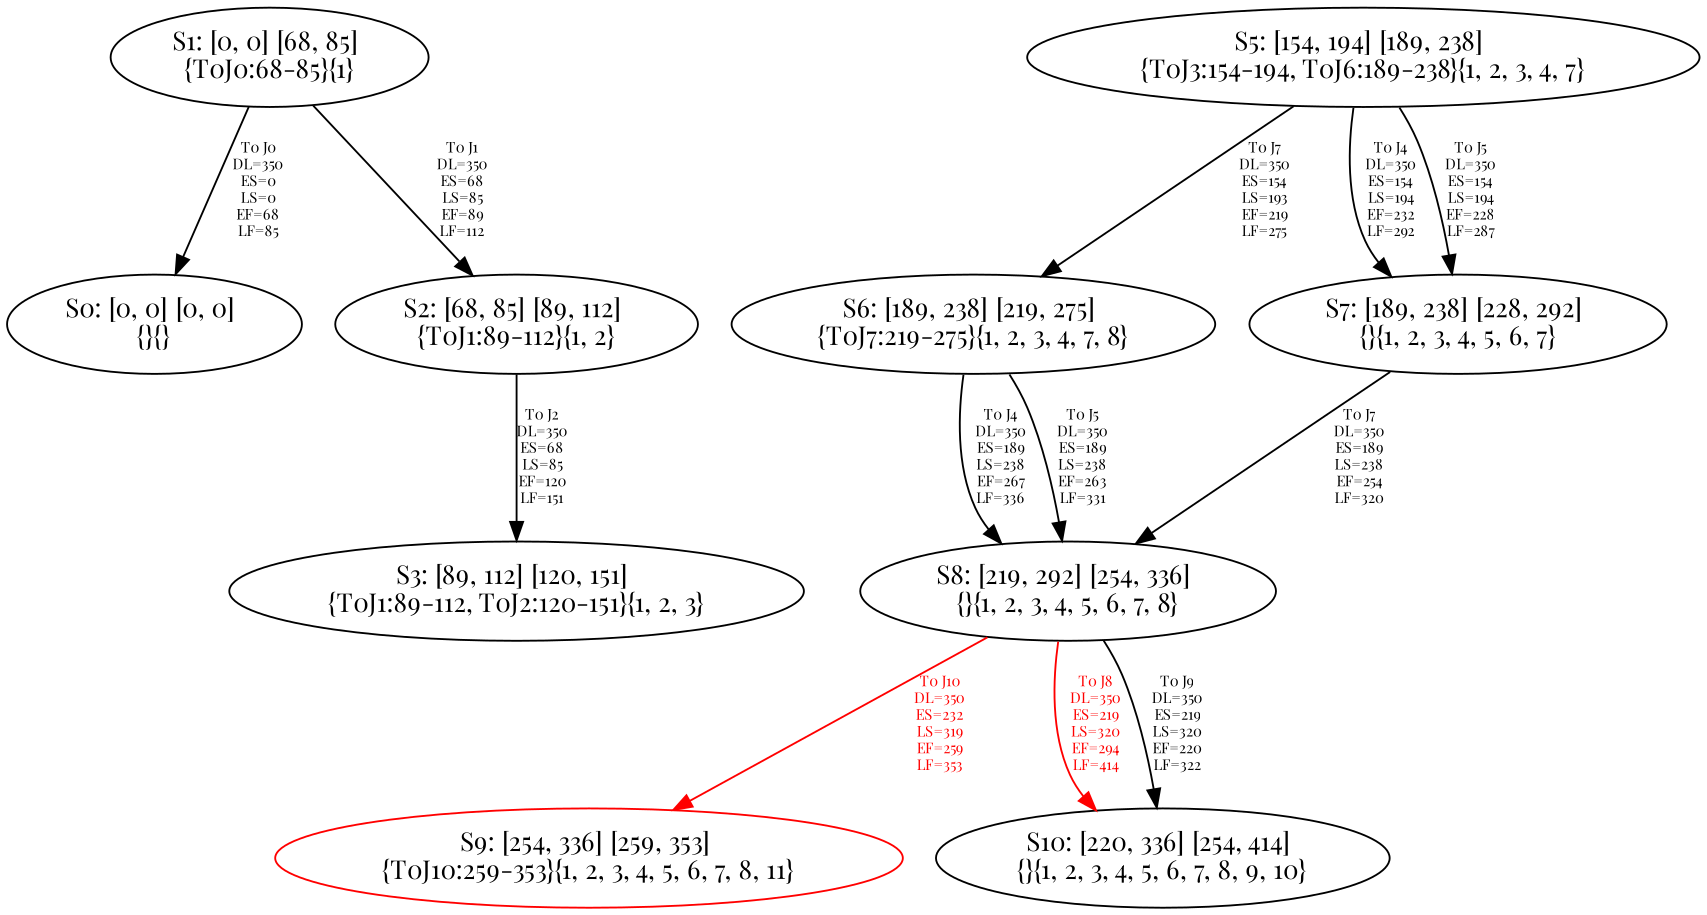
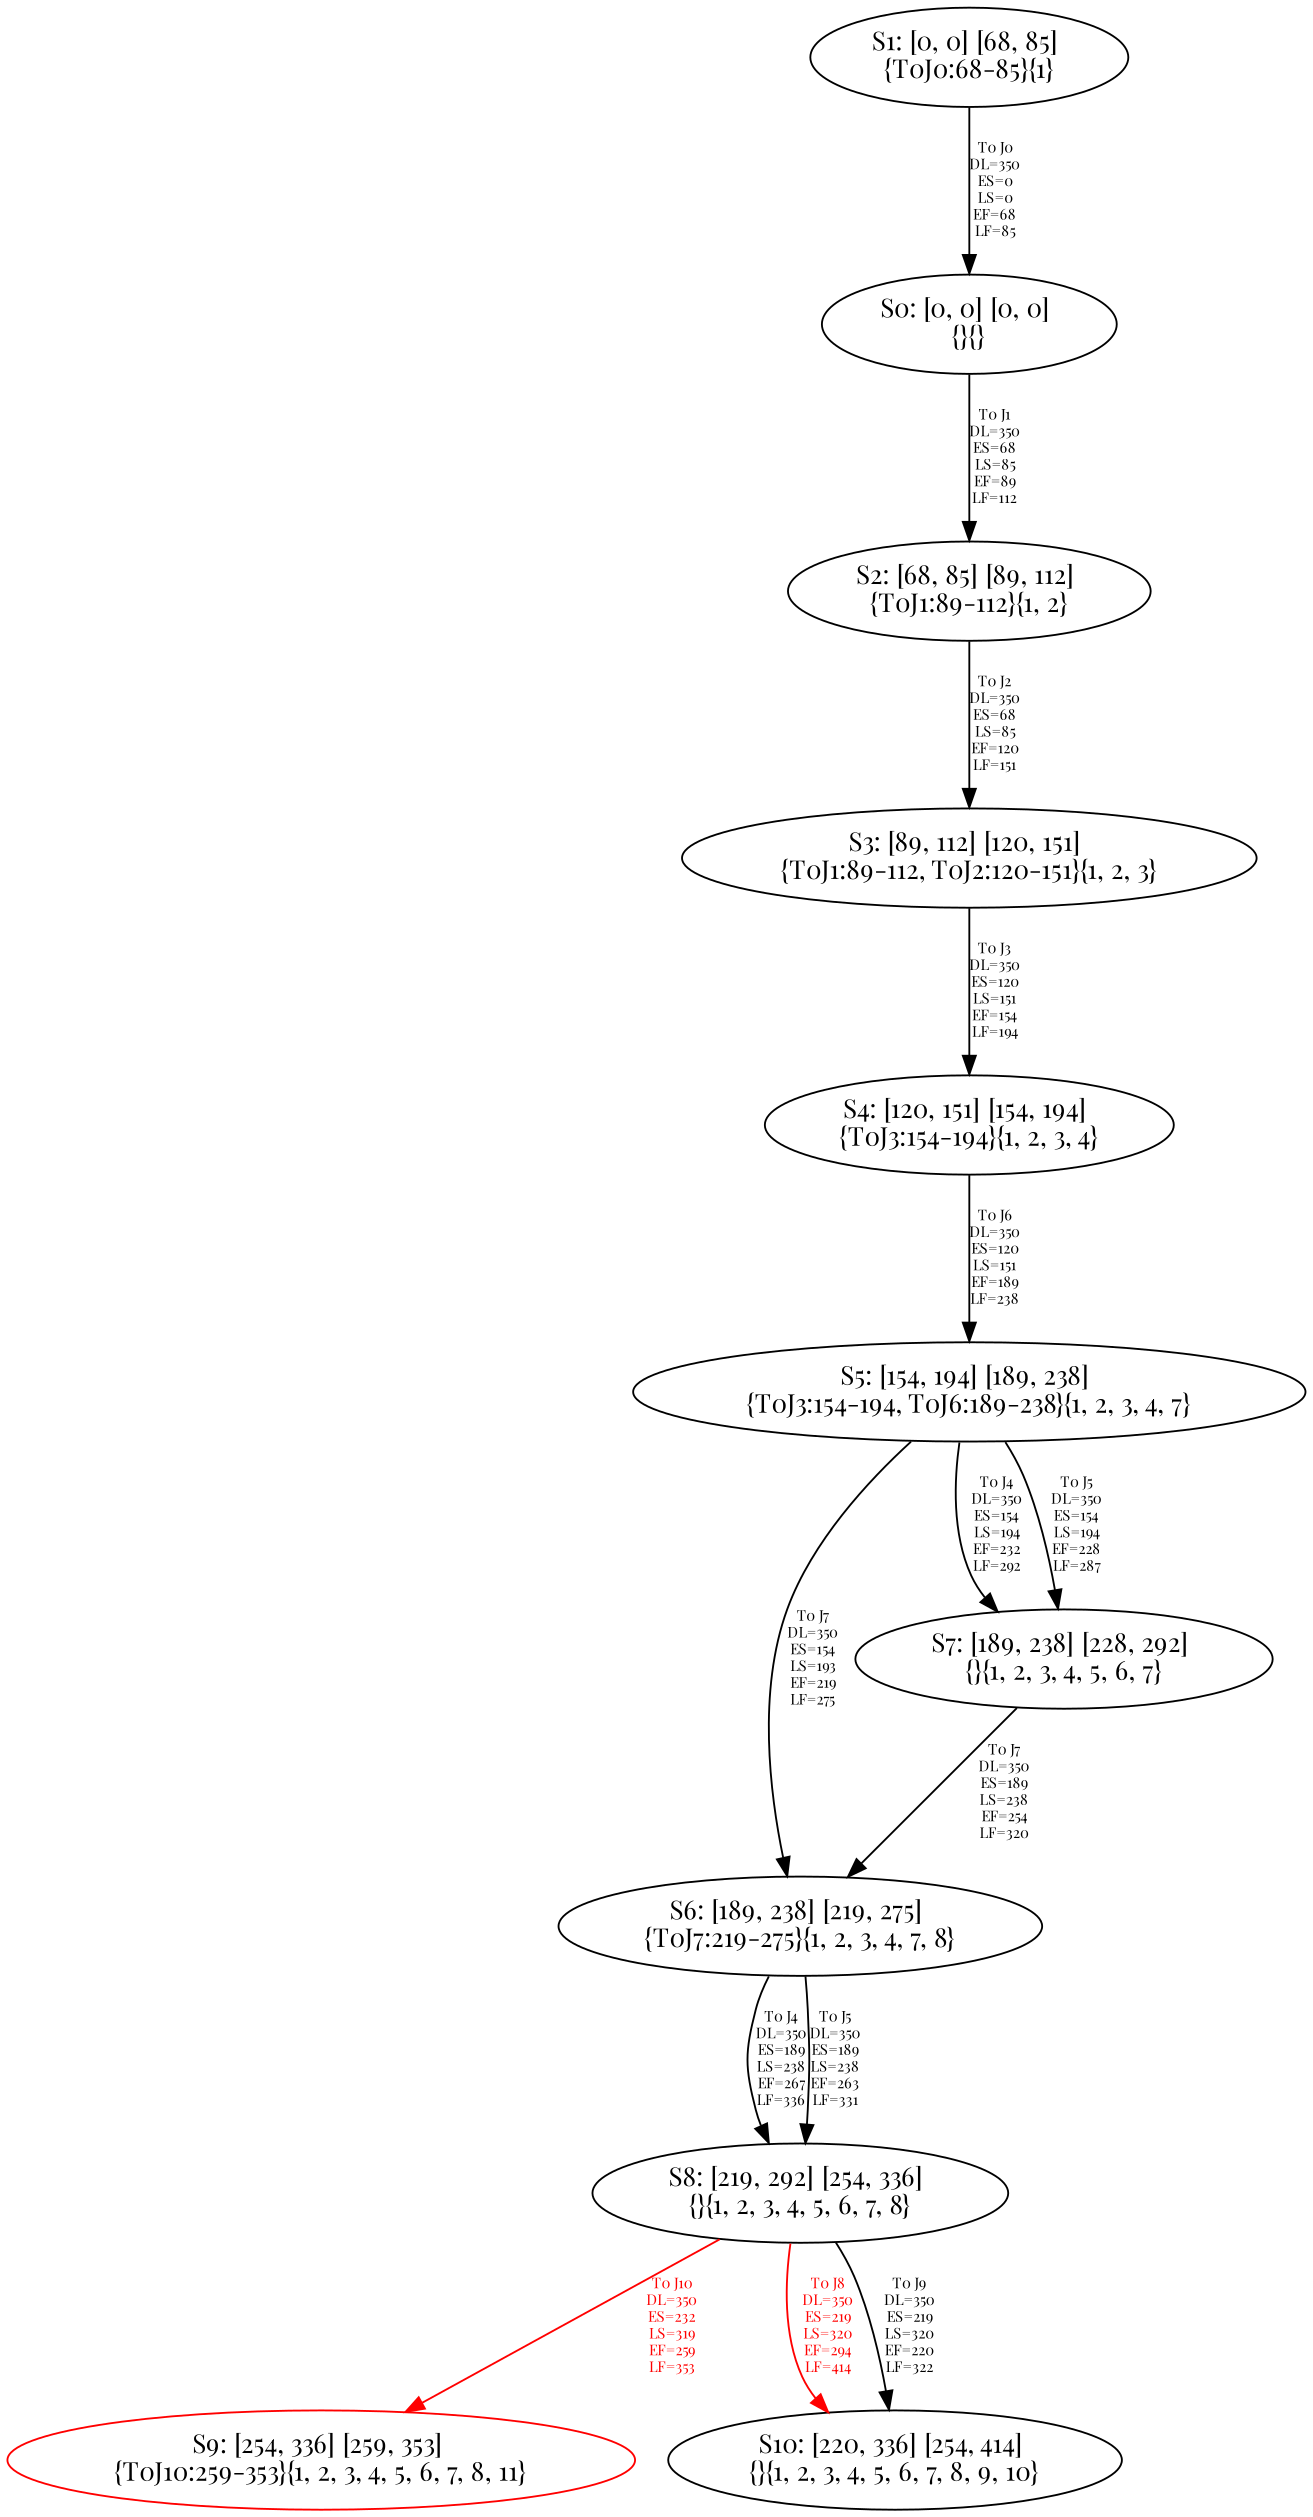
edge "S1: [0, 0] [68, 85] {T0J0:68-85}{1}" -> "S2: [68, 85] [89, 112] {T0J1:89-112}{1, 2}": now "S0: [0, 0] [0, 0] {}{}" -> "S2: [68, 85] [89, 112] {T0J1:89-112}{1, 2}"
edge "S7: [189, 238] [228, 292] {}{1, 2, 3, 4, 5, 6, 7}" -> "S8: [219, 292] [254, 336] {}{1, 2, 3, 4, 5, 6, 7, 8}": now "S7: [189, 238] [228, 292] {}{1, 2, 3, 4, 5, 6, 7}" -> "S6: [189, 238] [219, 275] {T0J7:219-275}{1, 2, 3, 4, 7, 8}"
node "S4: [120, 151] [154, 194] {T0J3:154-194}{1, 2, 3, 4}": added
